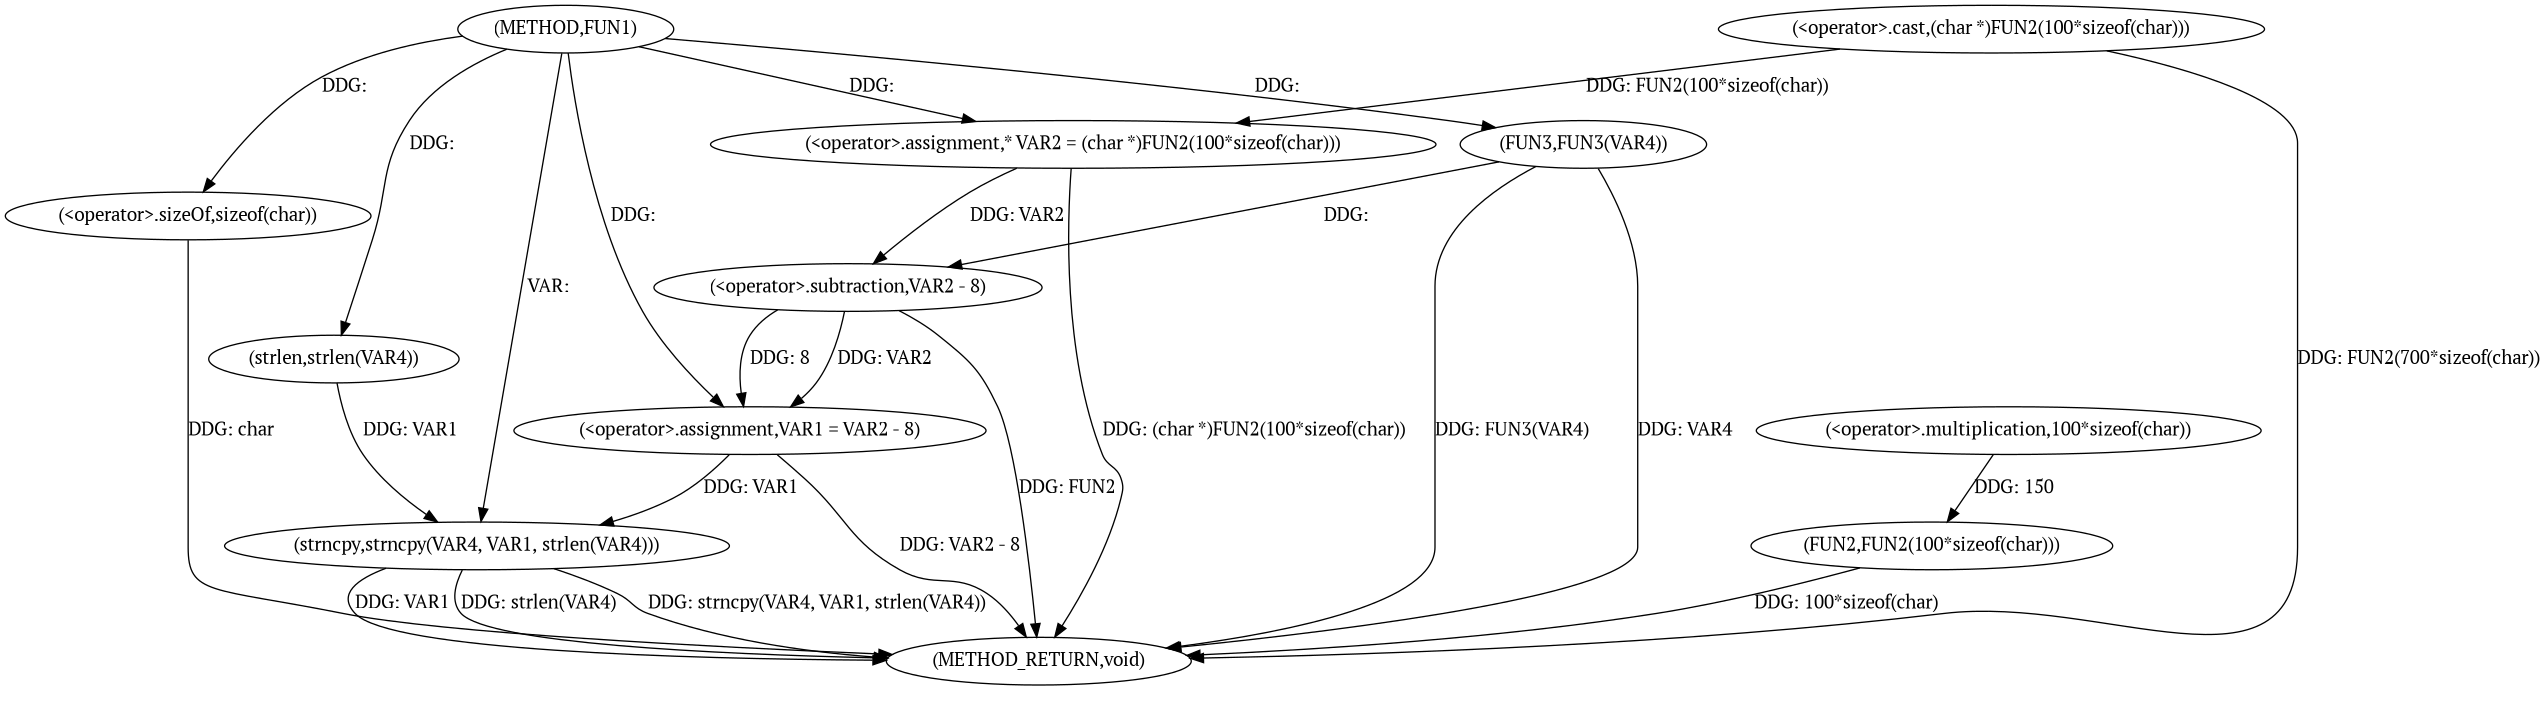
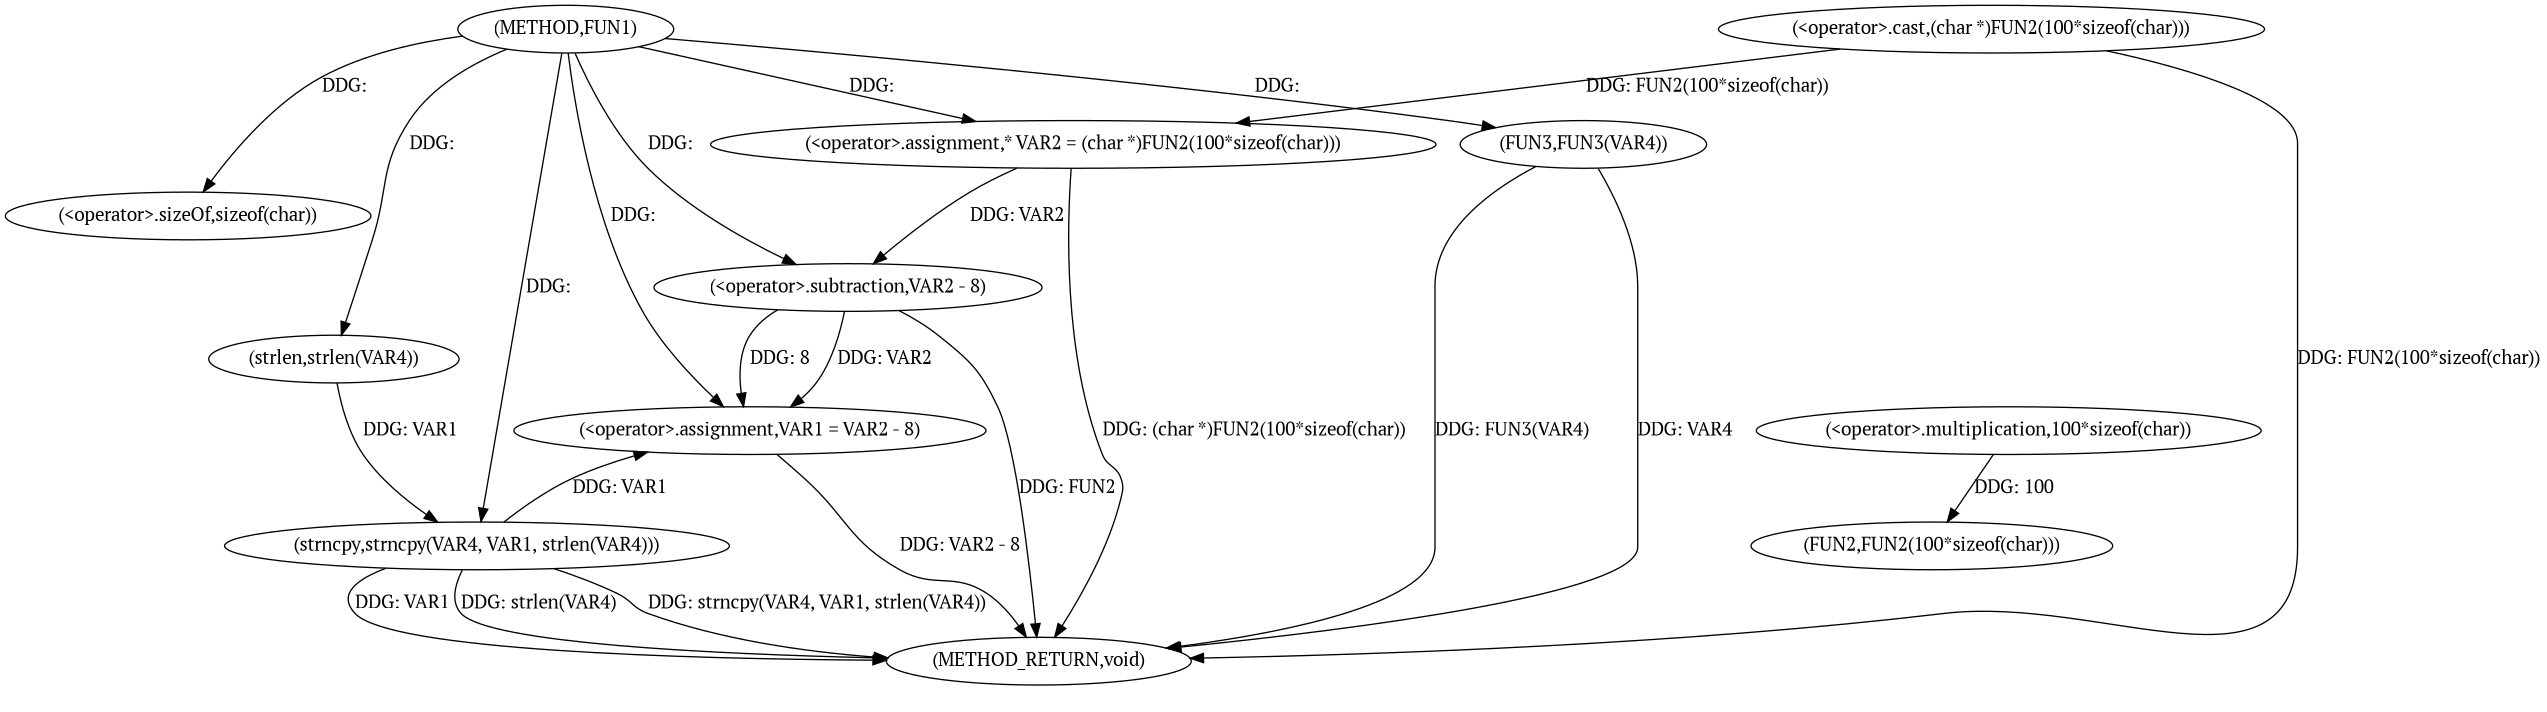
edge "(FUN3,FUN3(VAR4))" -> "(<operator>.subtraction,VAR2 - 8)": now "(METHOD,FUN1)" -> "(<operator>.subtraction,VAR2 - 8)"
edge "(METHOD,FUN1)" -> "(strncpy,strncpy(VAR4, VAR1, strlen(VAR4)))": label "VAR: " -> "DDG: "
edge "(<operator>.cast,(char *)FUN2(100*sizeof(char)))" -> "(METHOD_RETURN,void)": label "DDG: FUN2(700*sizeof(char))" -> "DDG: FUN2(100*sizeof(char))"
edge "(<operator>.multiplication,100*sizeof(char))" -> "(FUN2,FUN2(100*sizeof(char)))": label "DDG: 150" -> "DDG: 100"
edge "(<operator>.assignment,VAR1 = VAR2 - 8)" -> "(strncpy,strncpy(VAR4, VAR1, strlen(VAR4)))": reversed
edge "(<operator>.sizeOf,sizeof(char))" -> "(METHOD_RETURN,void)": removed, label "DDG: char"
edge "(FUN2,FUN2(100*sizeof(char)))" -> "(METHOD_RETURN,void)": removed, label "DDG: 100*sizeof(char)"
